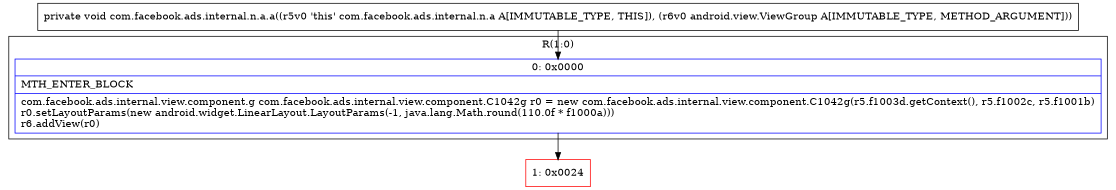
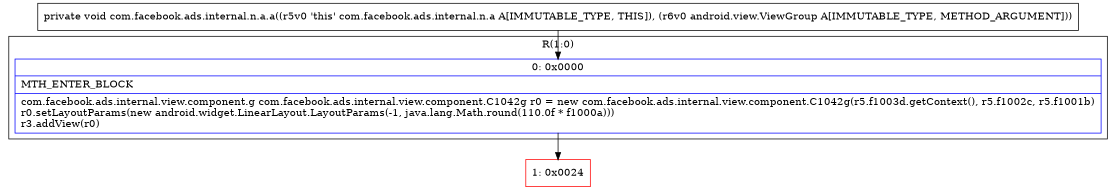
node "0: 0x0000": text "r6.addView(r0)" -> "r3.addView(r0)"
